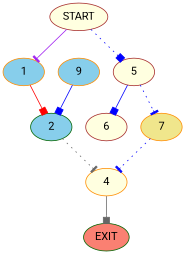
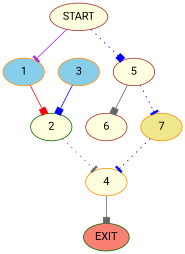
node "9": label "9" -> "3"
edge "5" -> "6": color blue -> gray40
node "2": fillcolor skyblue -> lightyellow
